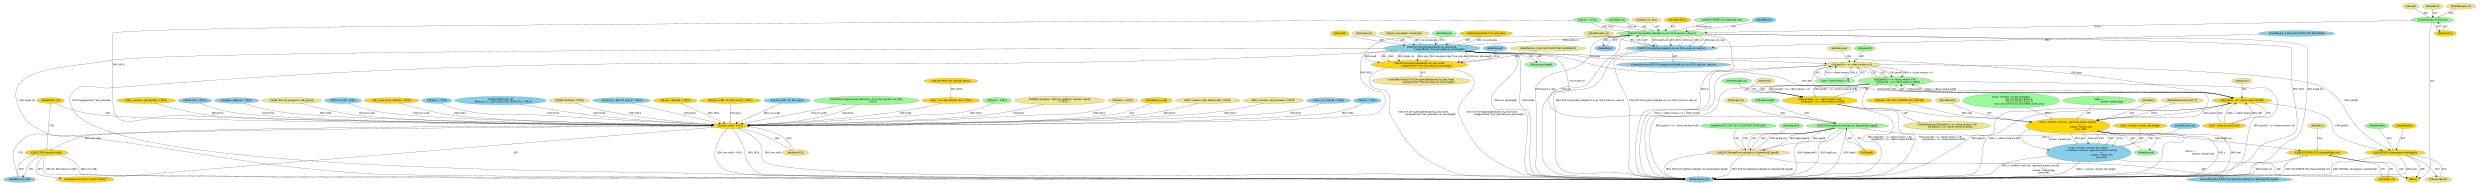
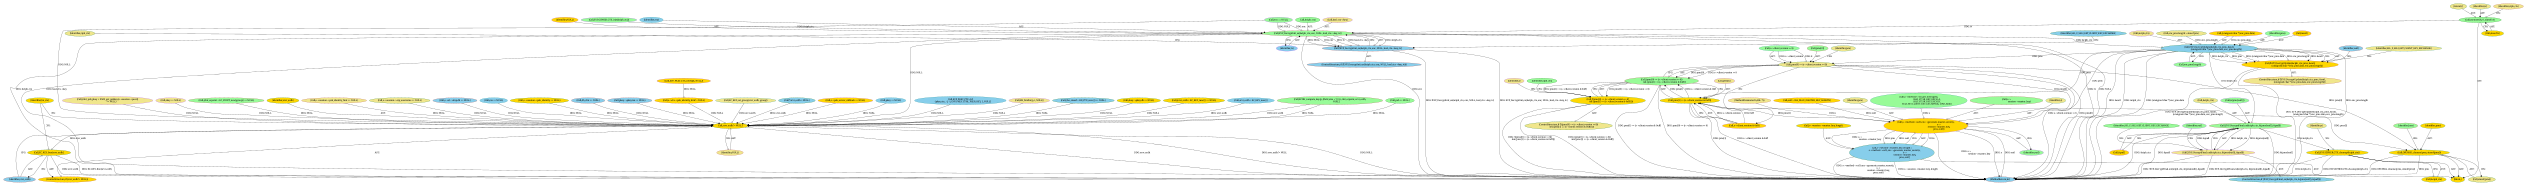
node "(Call,(unsigned char *)enc_pms.data)": color darkgreen -> purple
edge "(Call,pms[0] == (s->client_version >> 8))" -> "(Call,s->client_version >> 8)": now "(Call,pms[0] == (s->client_version >> 8))" -> "(Call,s->client_version & 0xff)"
node "(Call,(clnt_ecpoint = EC_POINT_new(group)) == NULL)": added
node "(Call,(bn_ctx = BN_CTX_new()) == NULL)": label "(Call,(bn_ctx = BN_CTX_new()) == NULL)" -> "(Call,(bn_sizeof = BN_CTX_new()) == NULL)"
edge "(Call,(srvr_ecdh = EC_KEY_new()) == NULL)" -> "(Call,srvr_ecdh != NULL)": label "DDG: pms" -> "DDG: NULL"
node "(Identifier,kssl_ctx)": removed
